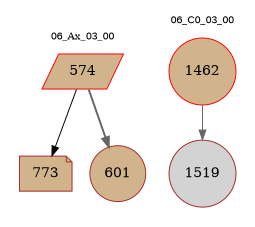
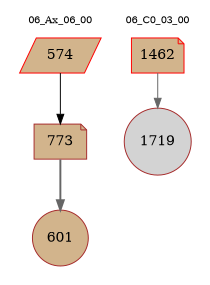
cluster "06_Ax_03_00": label "06_Ax_03_00" -> "06_Ax_06_00"
node "1462": shape circle -> note
edge "574" -> "601": now "773" -> "601"
node "1519": label "1519" -> "1719"
